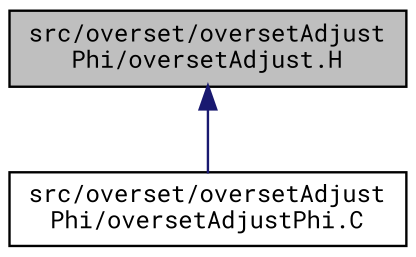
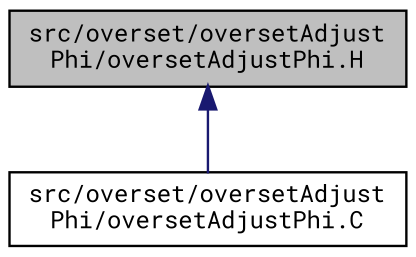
node "src/overset/oversetAdjust Phi/oversetAdjust.H": label "src/overset/oversetAdjust Phi/oversetAdjust.H" -> "src/overset/oversetAdjust Phi/oversetAdjustPhi.H"
